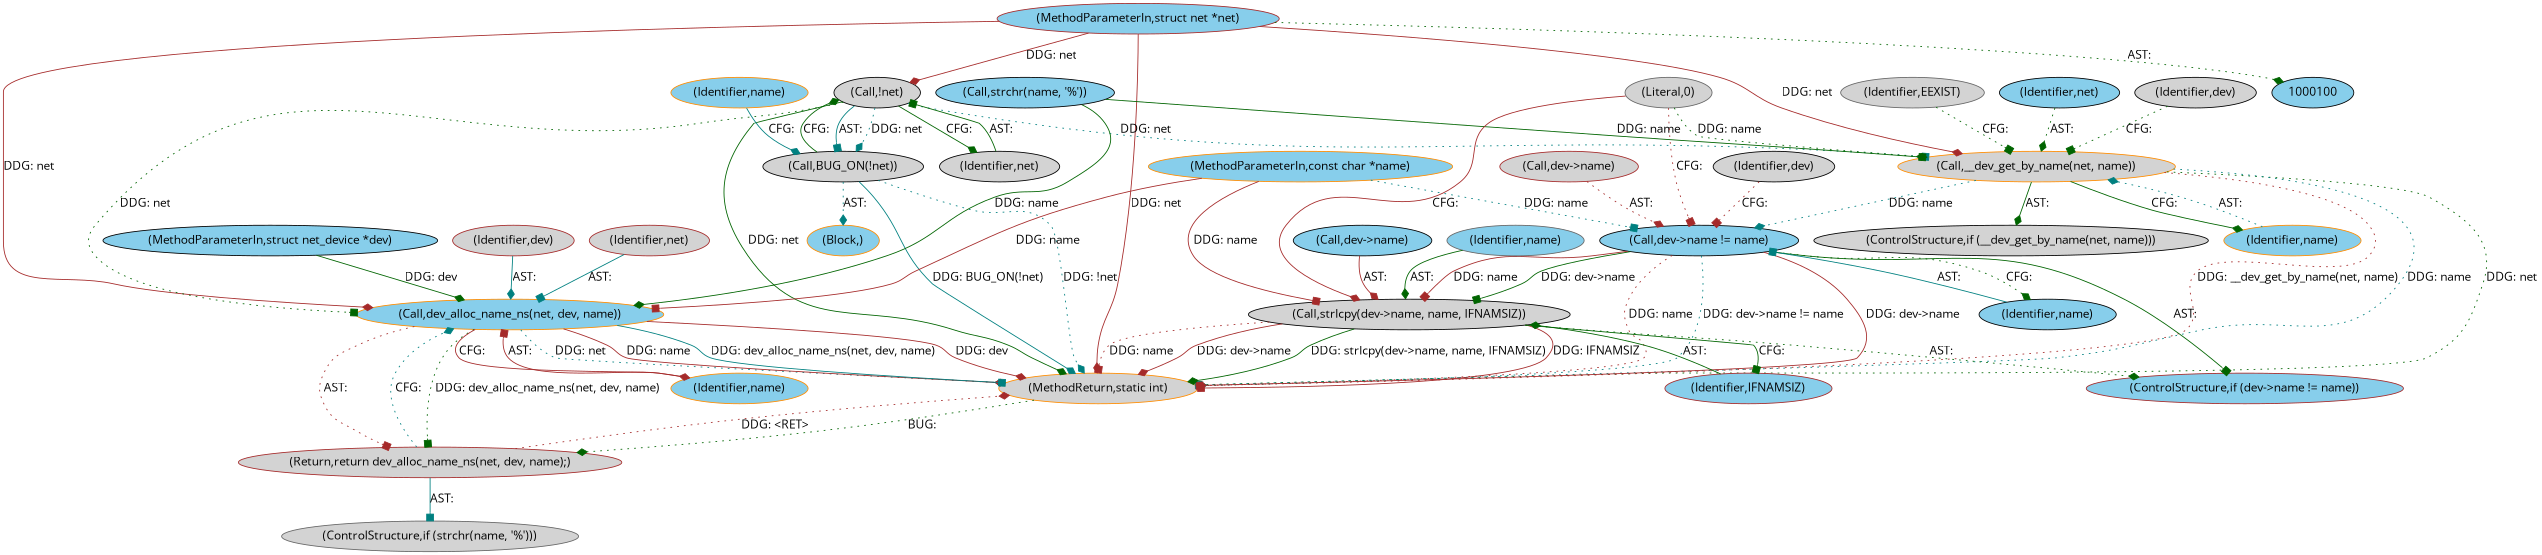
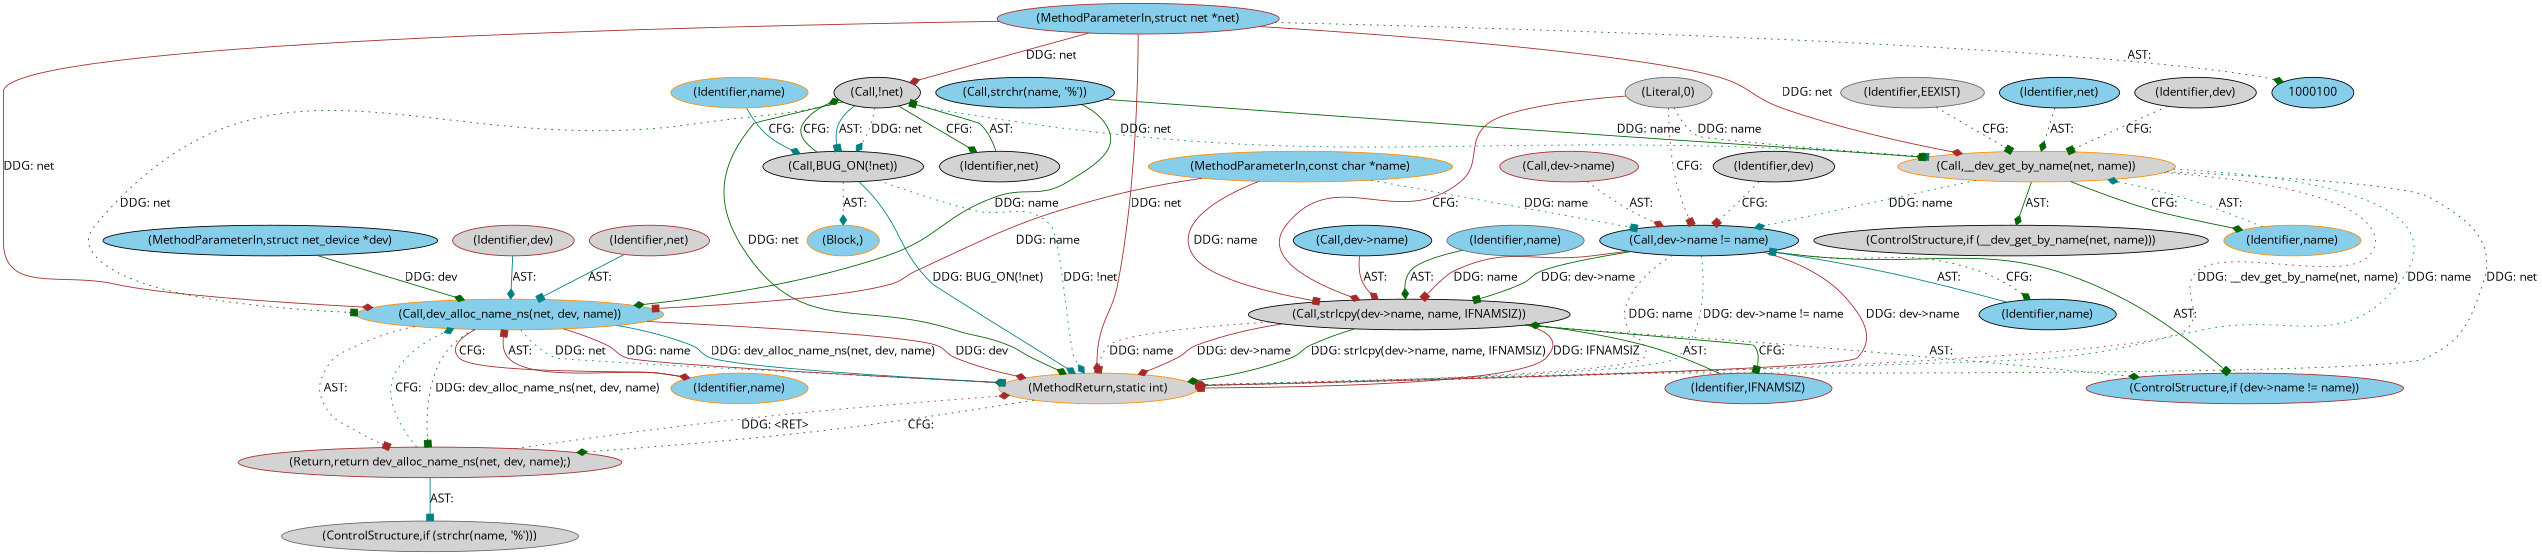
edge "(MethodReturn,static int)" -> "(Return,return dev_alloc_name_ns(net, dev, name);)": label "BUG: " -> "CFG: "
